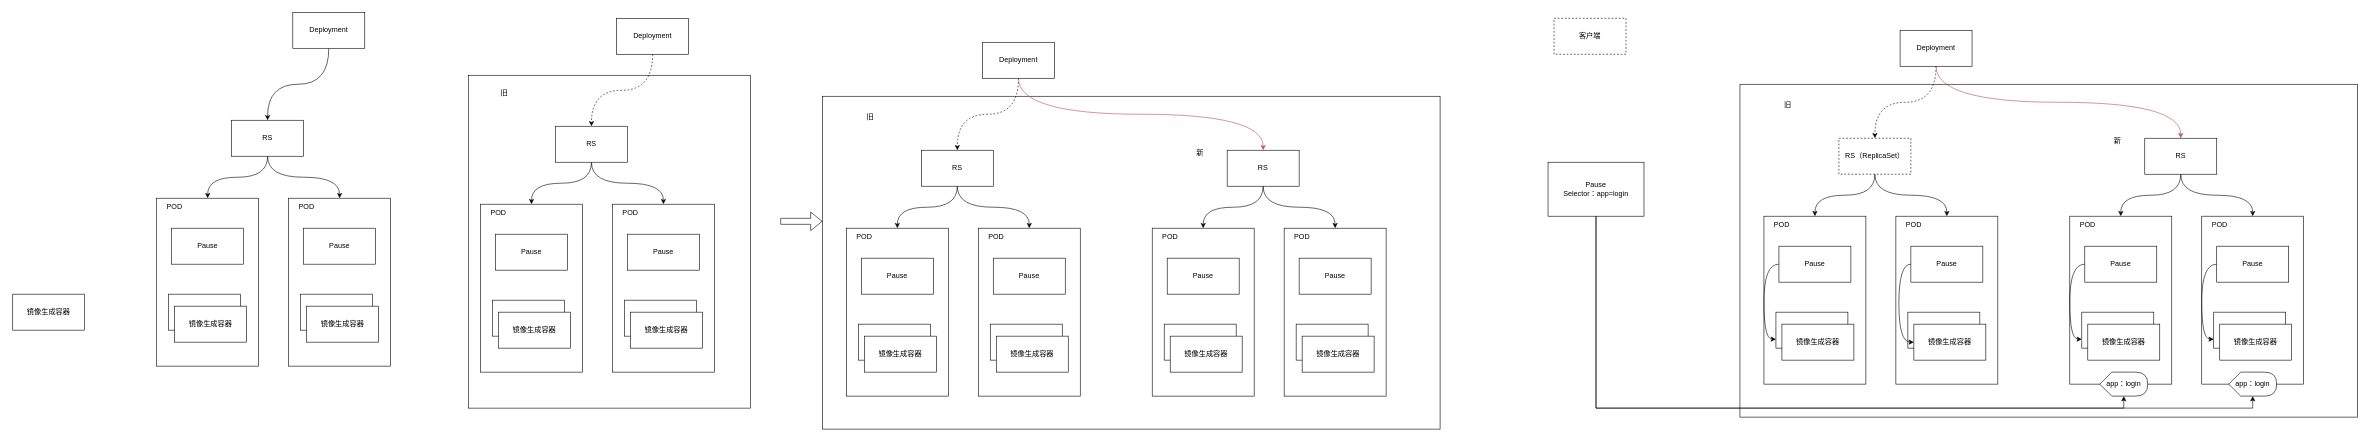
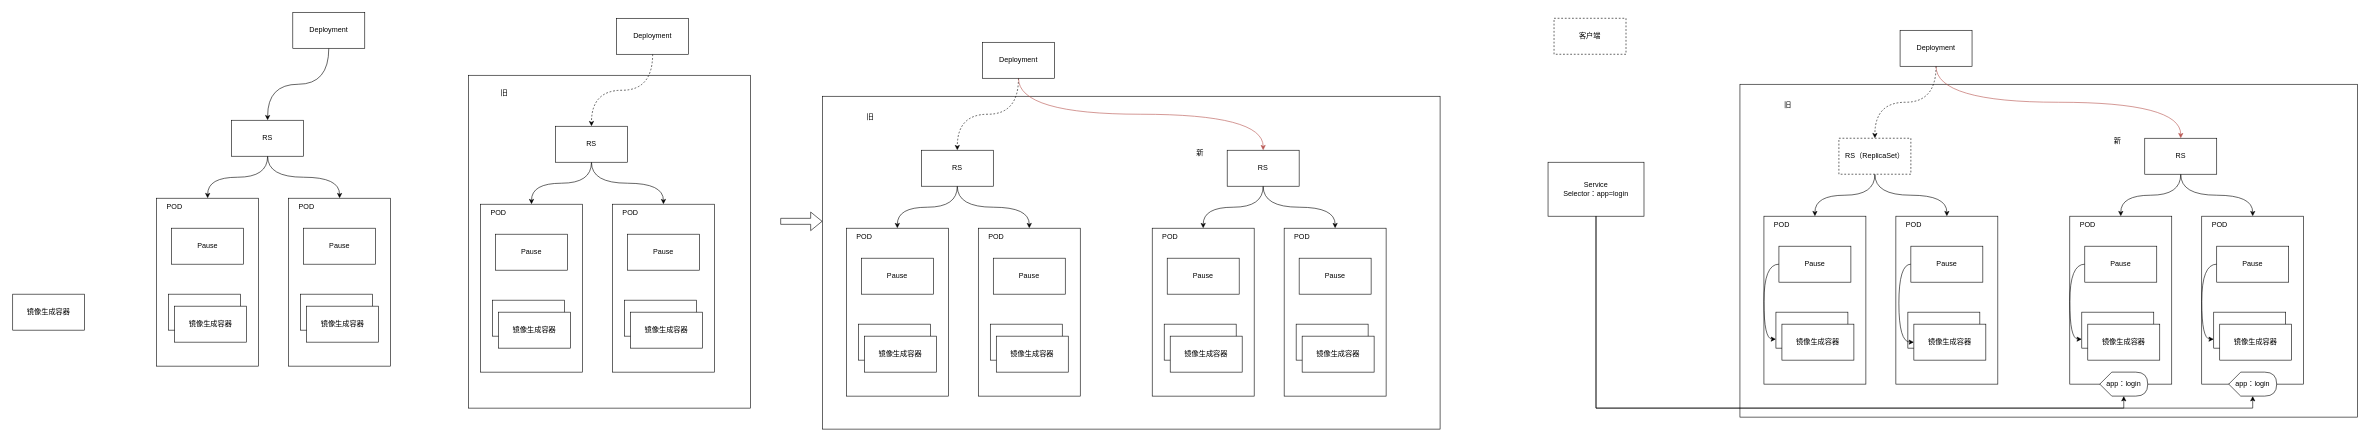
node "Pause Selector：app=login": label "Pause Selector：app=login" -> "Service Selector：app=login"
